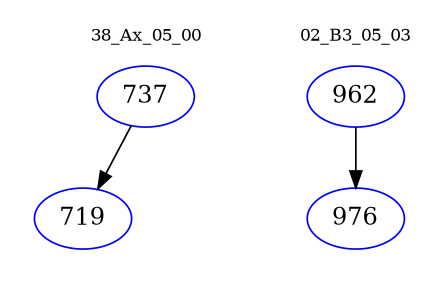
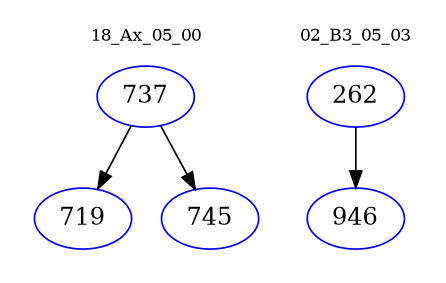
cluster "38_Ax_05_00": label "38_Ax_05_00" -> "18_Ax_05_00"
node "962": label "962" -> "262"
node "745": added
node "976": label "976" -> "946"
